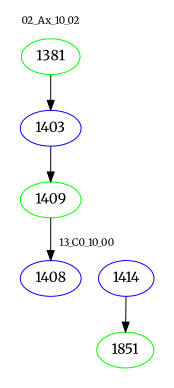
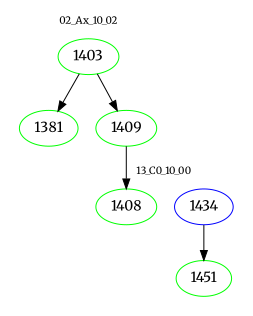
edge "1381" -> "1403": reversed
node "1403": color blue -> green
node "1408": color blue -> green
node "1414": label "1414" -> "1434"
node "1851": label "1851" -> "1451"
